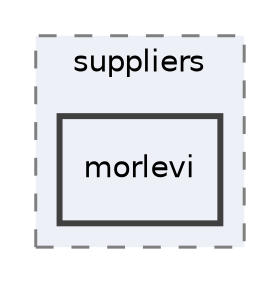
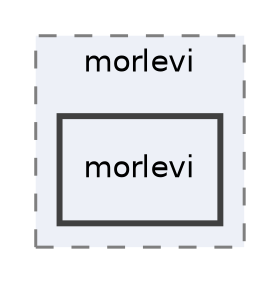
cluster "suppliers": label "suppliers" -> "morlevi"
